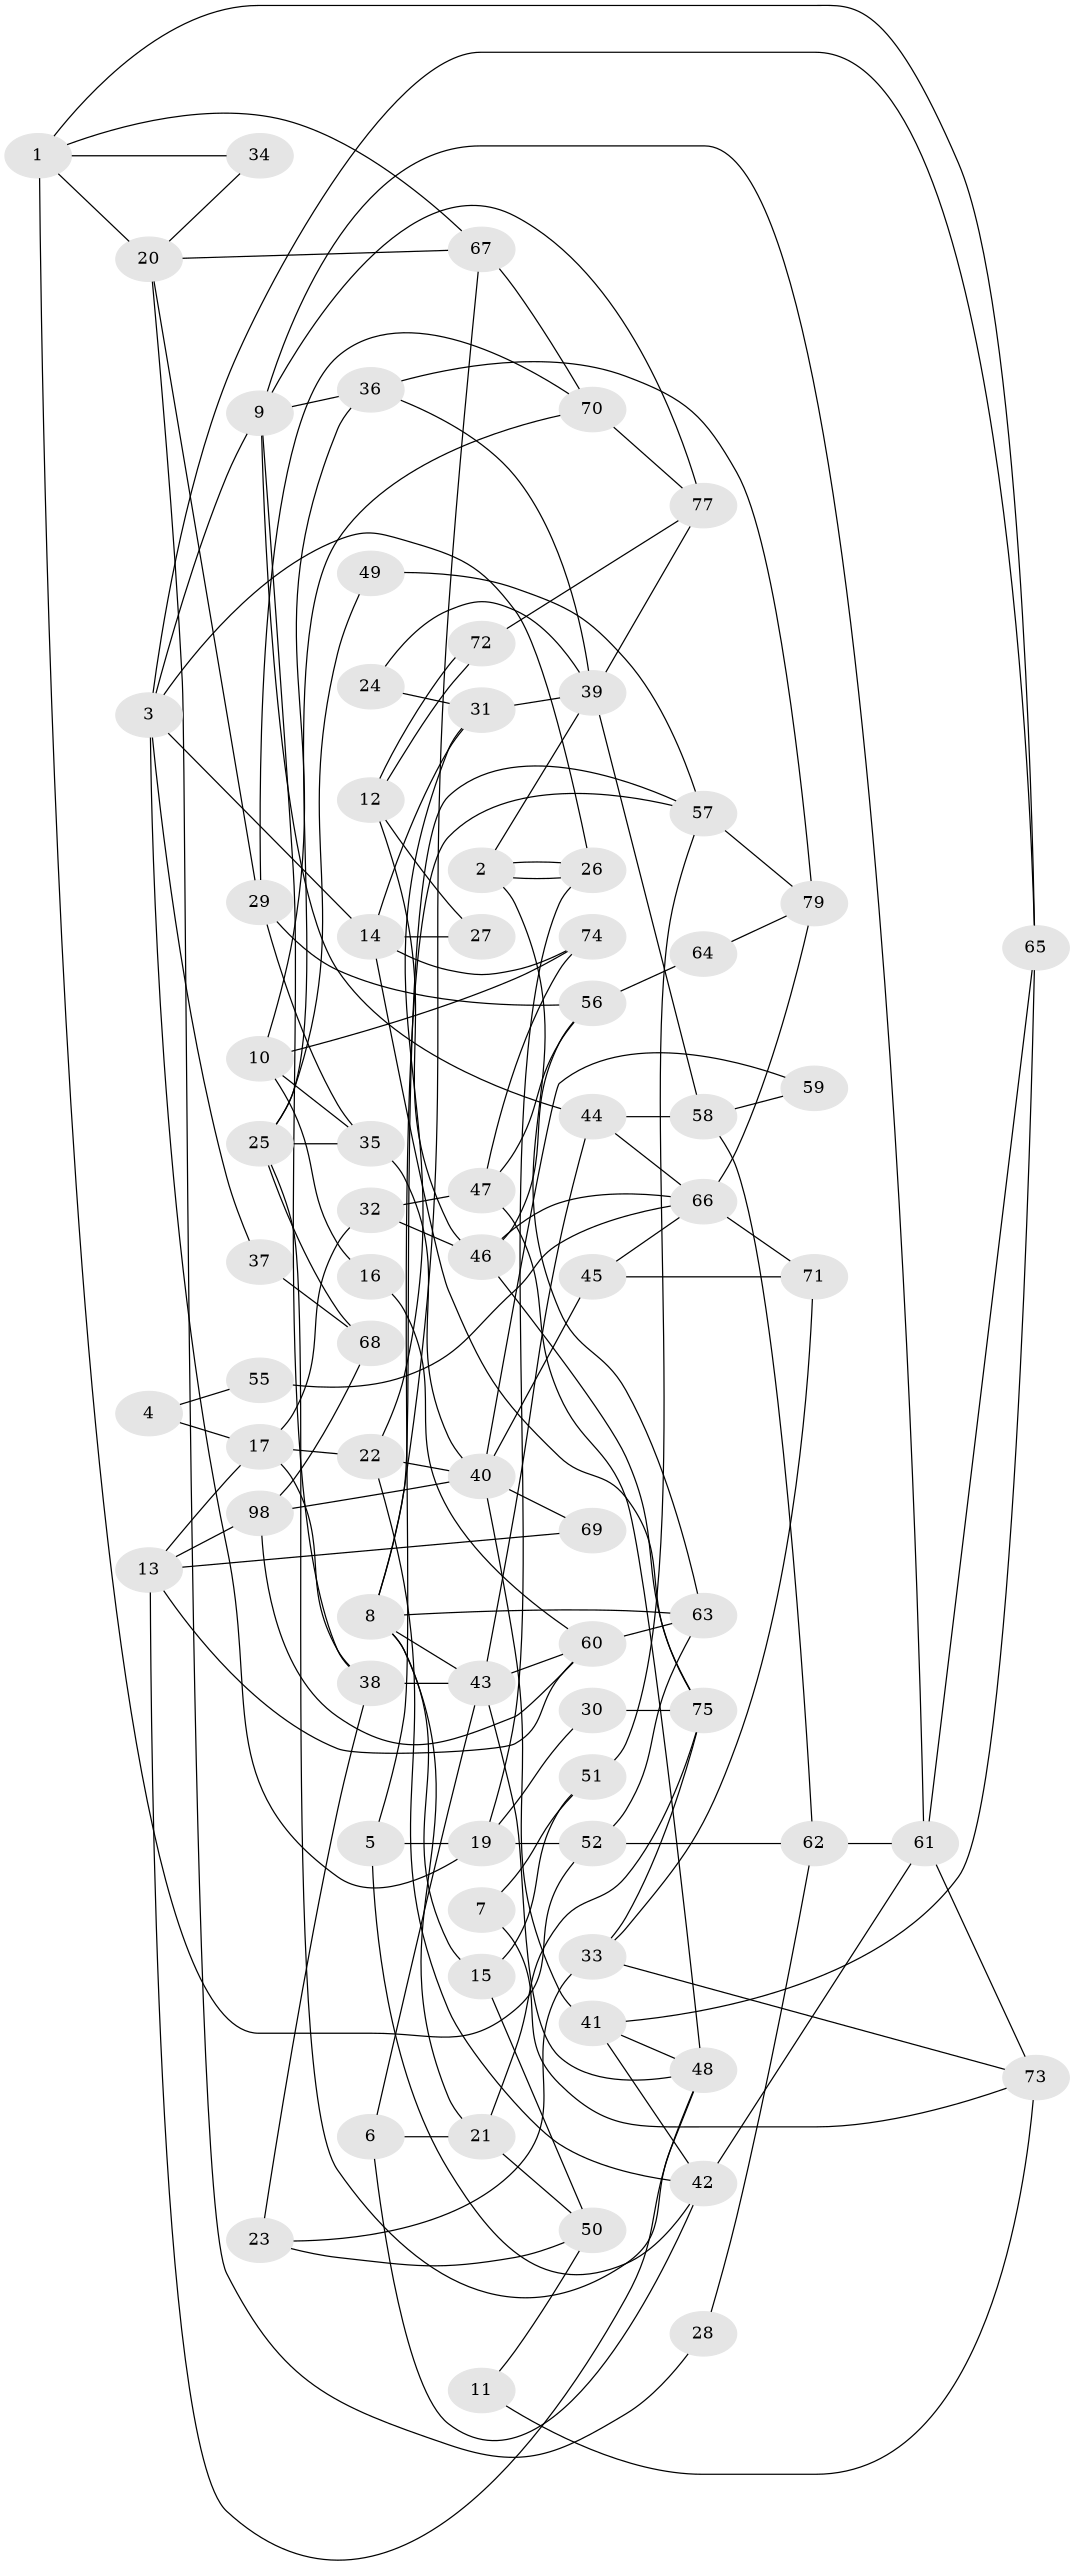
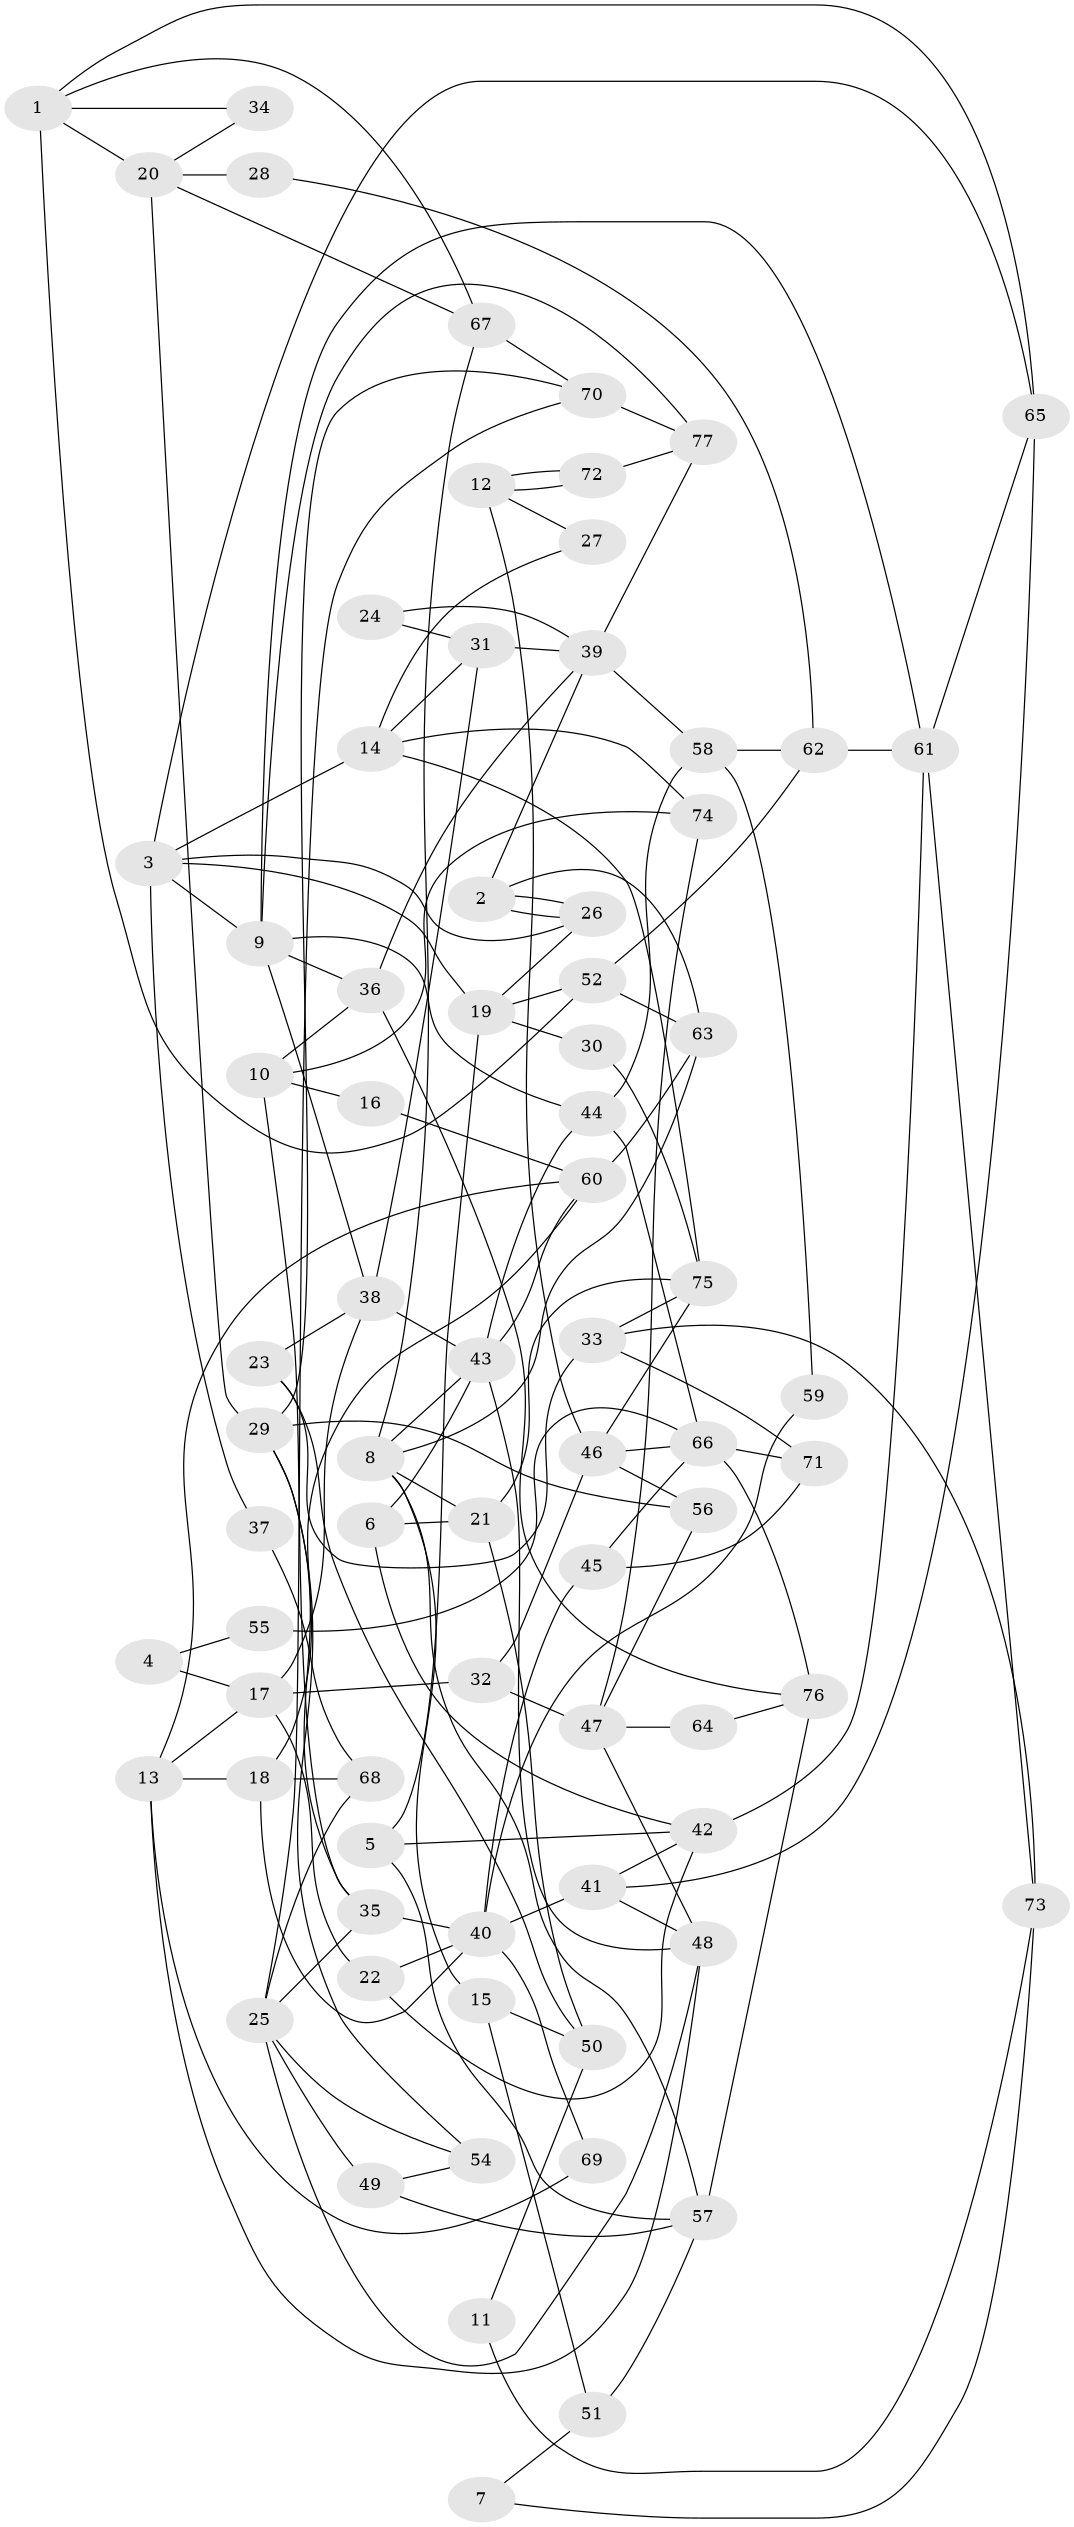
node "79": label "79" -> "76"
edge "31" -- "22": now "31" -- "38"
edge "64" -- "56": now "64" -- "47"
node "98": label "98" -> "18"
node "54": added
